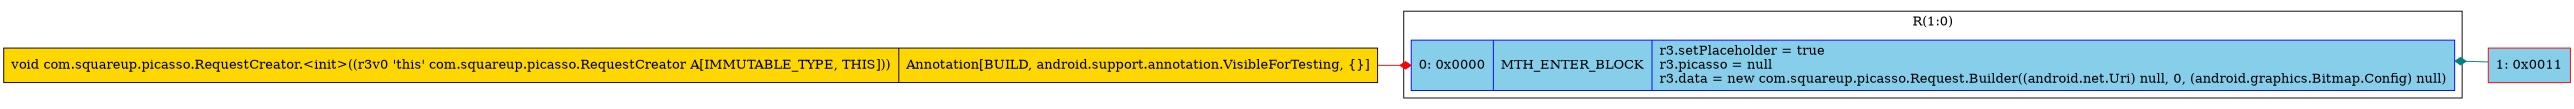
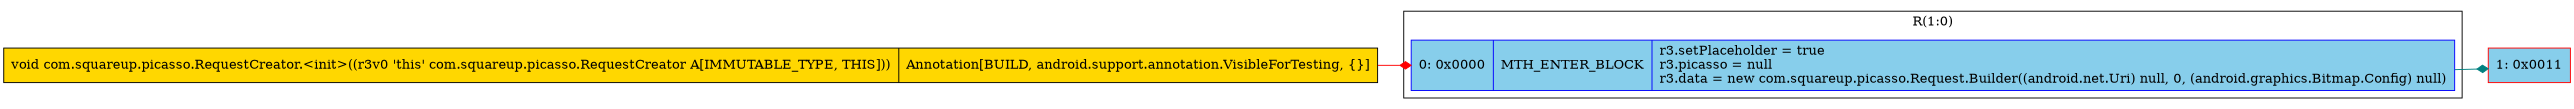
edge "1: 0x0011" -> "0: 0x0000": reversed
